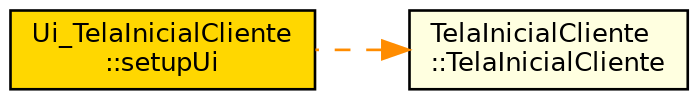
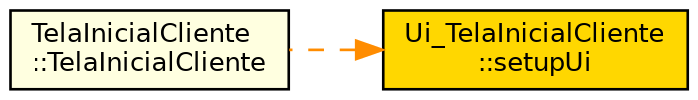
edge "Ui_TelaInicialCliente ::setupUi" -> "TelaInicialCliente ::TelaInicialCliente": reversed
